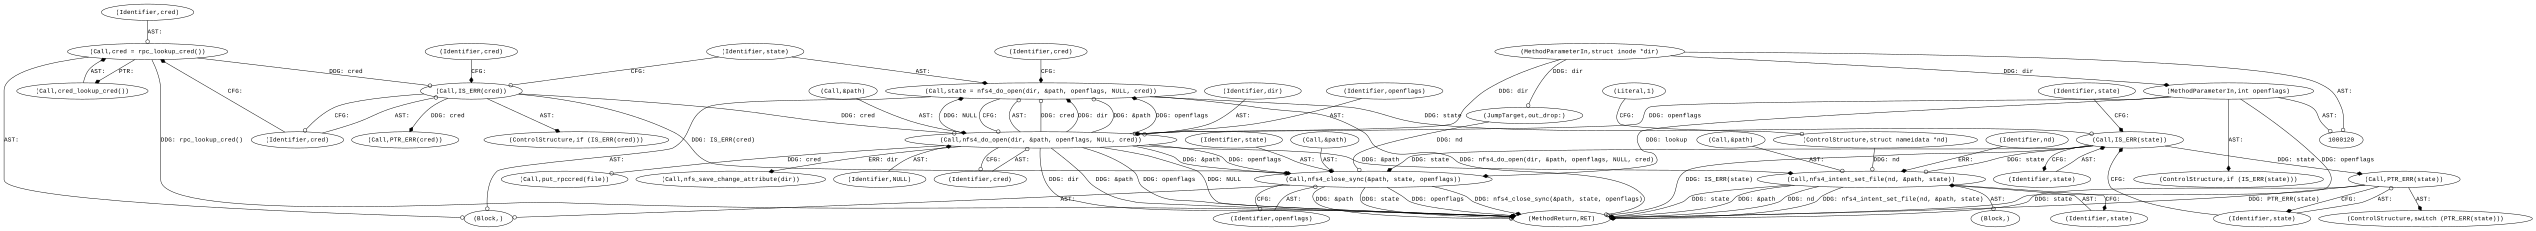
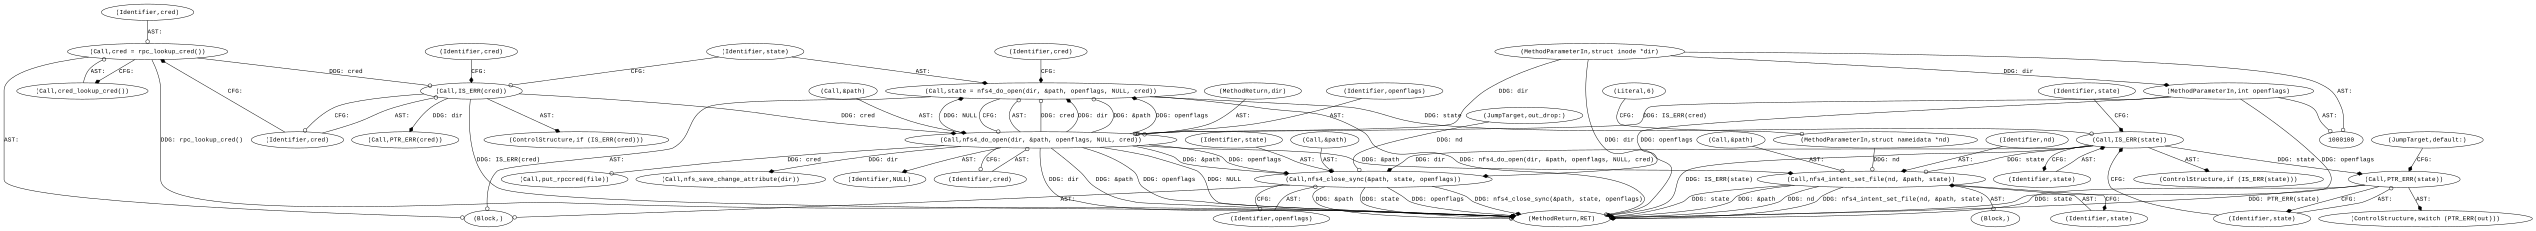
edge "(Call,cred_lookup_cred())" -> "(Call,cred = rpc_lookup_cred())": arrowhead diamond -> odot
edge "(Call,cred = rpc_lookup_cred())" -> "(Call,cred_lookup_cred())": label "PTR: " -> "CFG: "
edge "(MethodParameterIn,struct inode *dir)" -> "(JumpTarget,out_drop:)": now "(MethodParameterIn,struct inode *dir)" -> "(MethodReturn,RET)"
node "(Identifier,dir)": label "(Identifier,dir)" -> "(MethodReturn,dir)"
node "(Literal,1)": label "(Literal,1)" -> "(Literal,6)"
edge "(Call,IS_ERR(cred))" -> "(Call,nfs4_do_open(dir, &path, openflags, NULL, cred))": arrowhead odot -> diamond
edge "(Call,IS_ERR(cred))" -> "(Call,PTR_ERR(cred))": label "DDG: cred" -> "DDG: dir"
edge "(MethodParameterIn,int openflags)" -> "(Call,nfs4_do_open(dir, &path, openflags, NULL, cred))": label "DDG: openflags" -> "DDG: IS_ERR(cred)"
edge "(MethodParameterIn,struct inode *dir)" -> "(Call,nfs4_do_open(dir, &path, openflags, NULL, cred))": arrowhead diamond -> odot
edge "(MethodParameterIn,int openflags)" -> "(ControlStructure,if (IS_ERR(state)))": now "(Call,IS_ERR(state))" -> "(ControlStructure,if (IS_ERR(state)))"
edge "(MethodParameterIn,int openflags)" -> "(Call,nfs4_close_sync(&path, state, openflags))": label "DDG: lookup" -> "DDG: openflags"
node "(ControlStructure,struct nameidata *nd)": label "(ControlStructure,struct nameidata *nd)" -> "(MethodParameterIn,struct nameidata *nd)"
node "1000120": label "1000120" -> "1000100"
node "(JumpTarget,default:)": added
edge "(Identifier,NULL)" -> "(Call,nfs4_do_open(dir, &path, openflags, NULL, cred))": reversed
edge "(Call,IS_ERR(state))" -> "(MethodReturn,RET)": arrowhead odot -> diamond
edge "(Call,nfs4_do_open(dir, &path, openflags, NULL, cred))" -> "(Call,nfs_save_change_attribute(dir))": label "ERR: dir" -> "DDG: dir"
edge "(Call,IS_ERR(state))" -> "(Call,nfs4_close_sync(&path, state, openflags))": label "DDG: state" -> "DDG: dir"
edge "(Identifier,nd)" -> "(Call,nfs4_intent_set_file(nd, &path, state))": label "ERR: " -> "AST: "
edge "(Call,IS_ERR(cred))" -> "(Call,nfs4_close_sync(&path, state, openflags))": now "(Call,IS_ERR(cred))" -> "(MethodReturn,RET)"
node "(ControlStructure,switch (PTR_ERR(state)))": label "(ControlStructure,switch (PTR_ERR(state)))" -> "(ControlStructure,switch (PTR_ERR(out)))"
